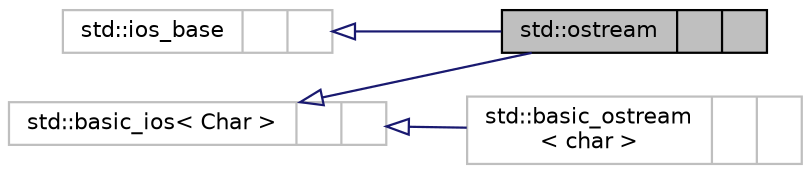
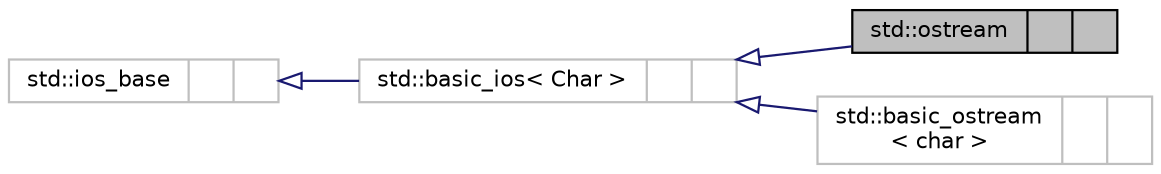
edge "std::ostream" -> "std::ios_base": now "std::basic_ios< Char >" -> "std::ios_base"
